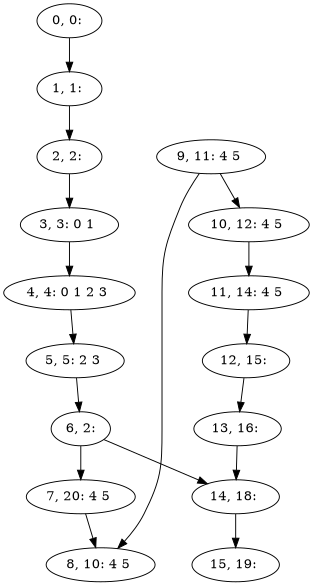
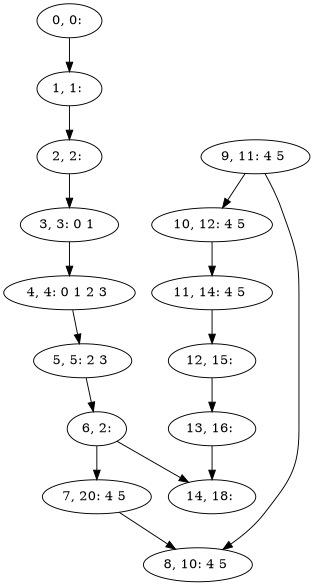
node "15, 19:": removed
